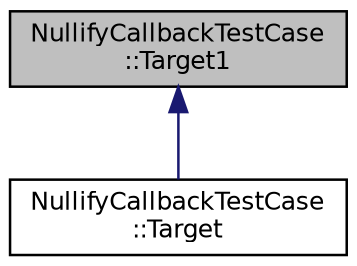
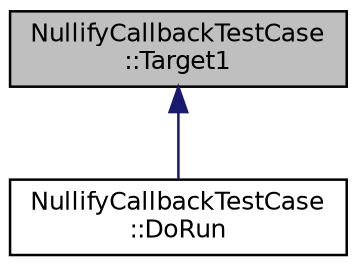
node "NullifyCallbackTestCase ::Target": label "NullifyCallbackTestCase ::Target" -> "NullifyCallbackTestCase ::DoRun"
